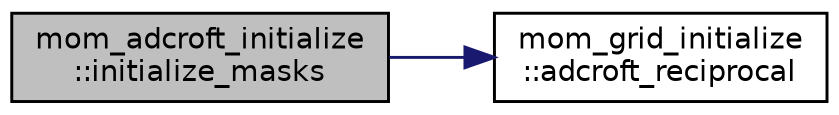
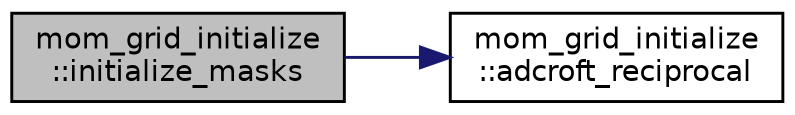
node "mom_adcroft_initialize ::initialize_masks": label "mom_adcroft_initialize ::initialize_masks" -> "mom_grid_initialize ::initialize_masks"
